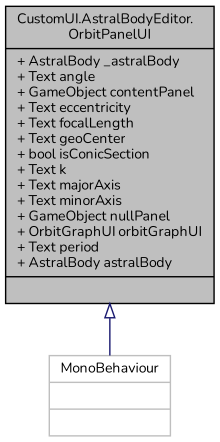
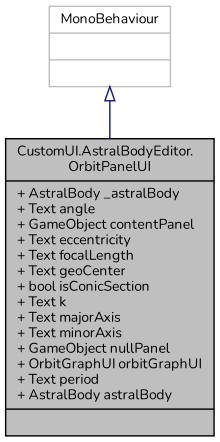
edge "MonoBehaviour" -> "CustomUI.AstralBodyEditor.": reversed
